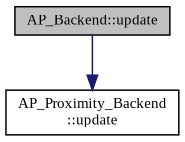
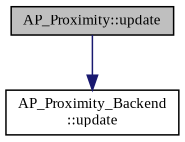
node "AP_Backend::update": label "AP_Backend::update" -> "AP_Proximity::update"
